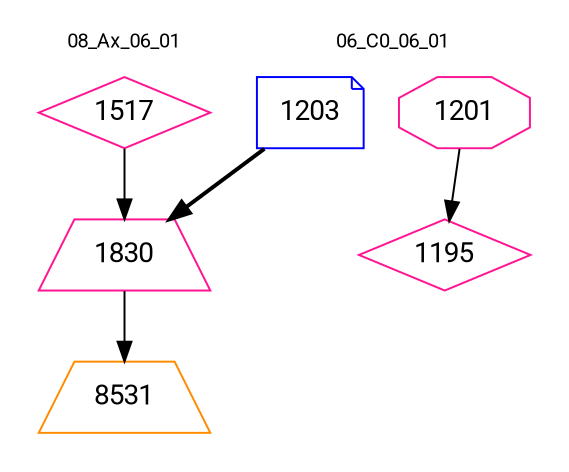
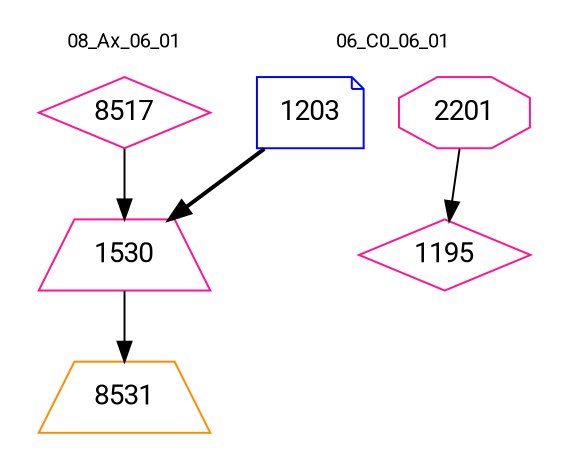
node "1517": label "1517" -> "8517"
node "1201": label "1201" -> "2201"
node "1830": label "1830" -> "1530"
